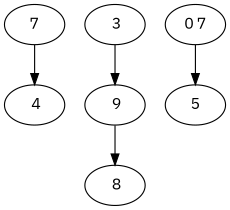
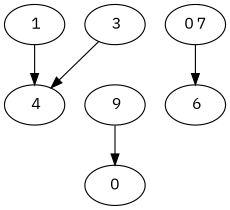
node "7": label "7" -> "1"
edge "3" -> "9": now "3" -> "4"
node "5": label "5" -> "6"
node "8": label "8" -> "0"
